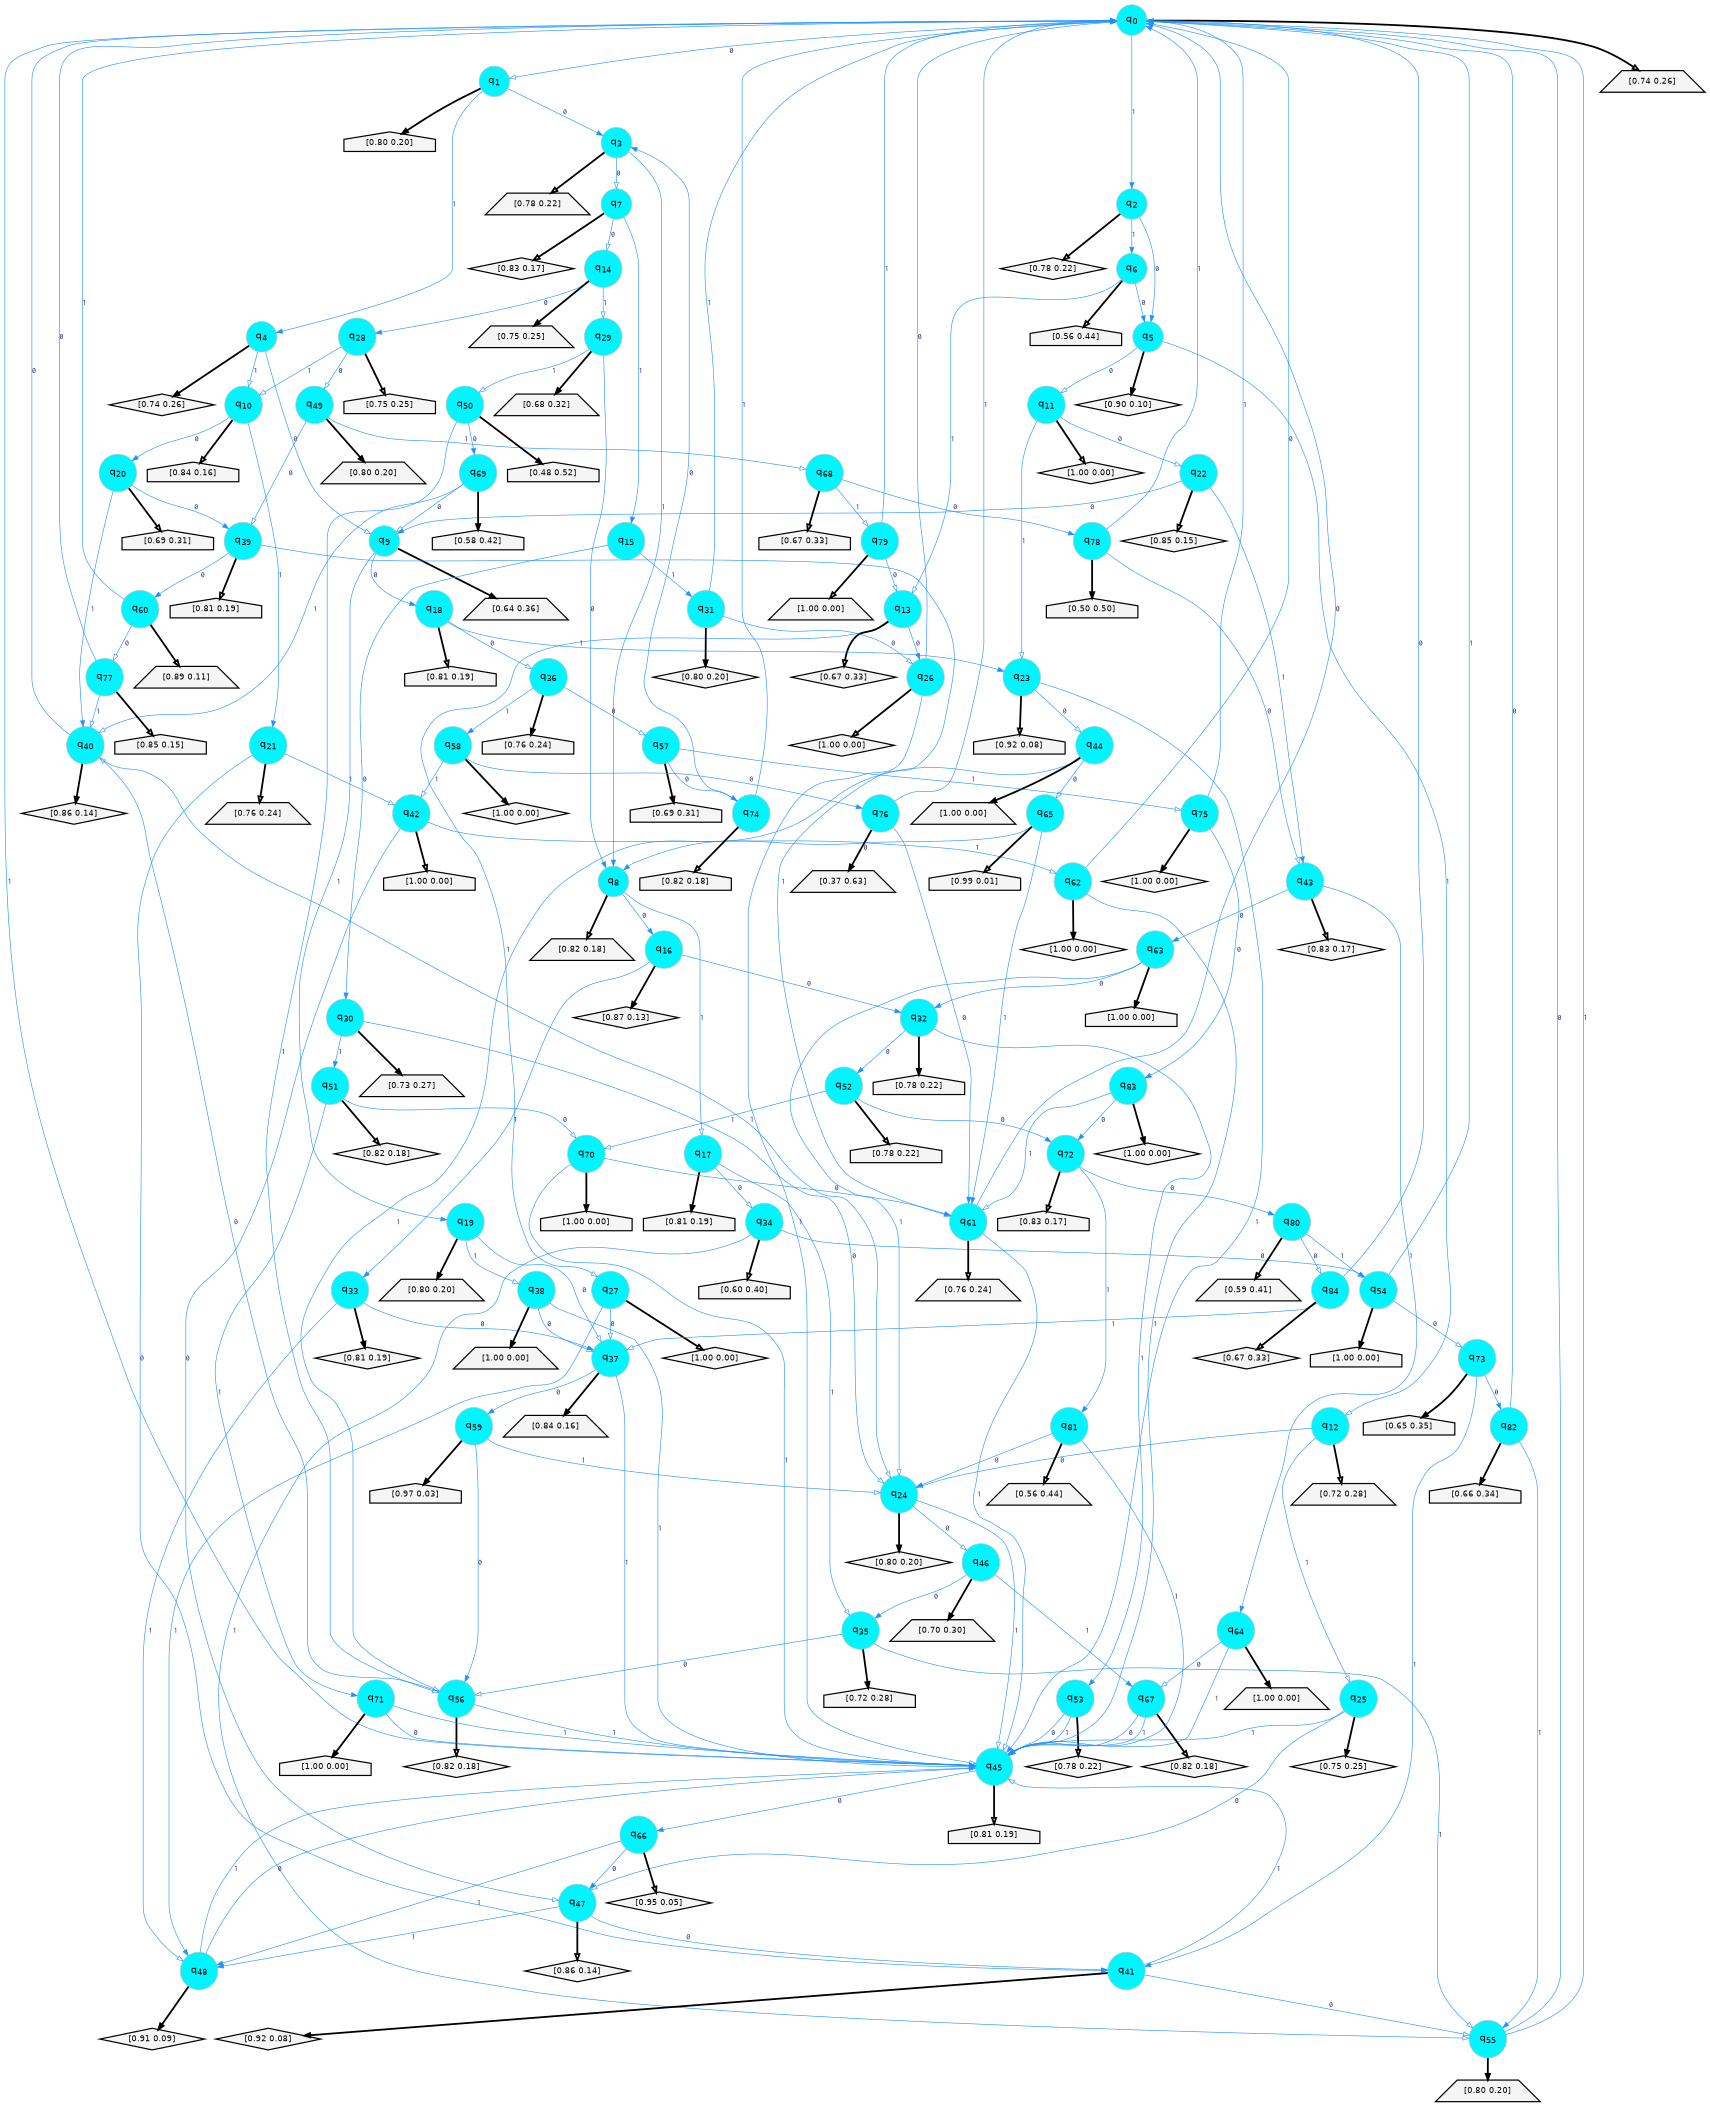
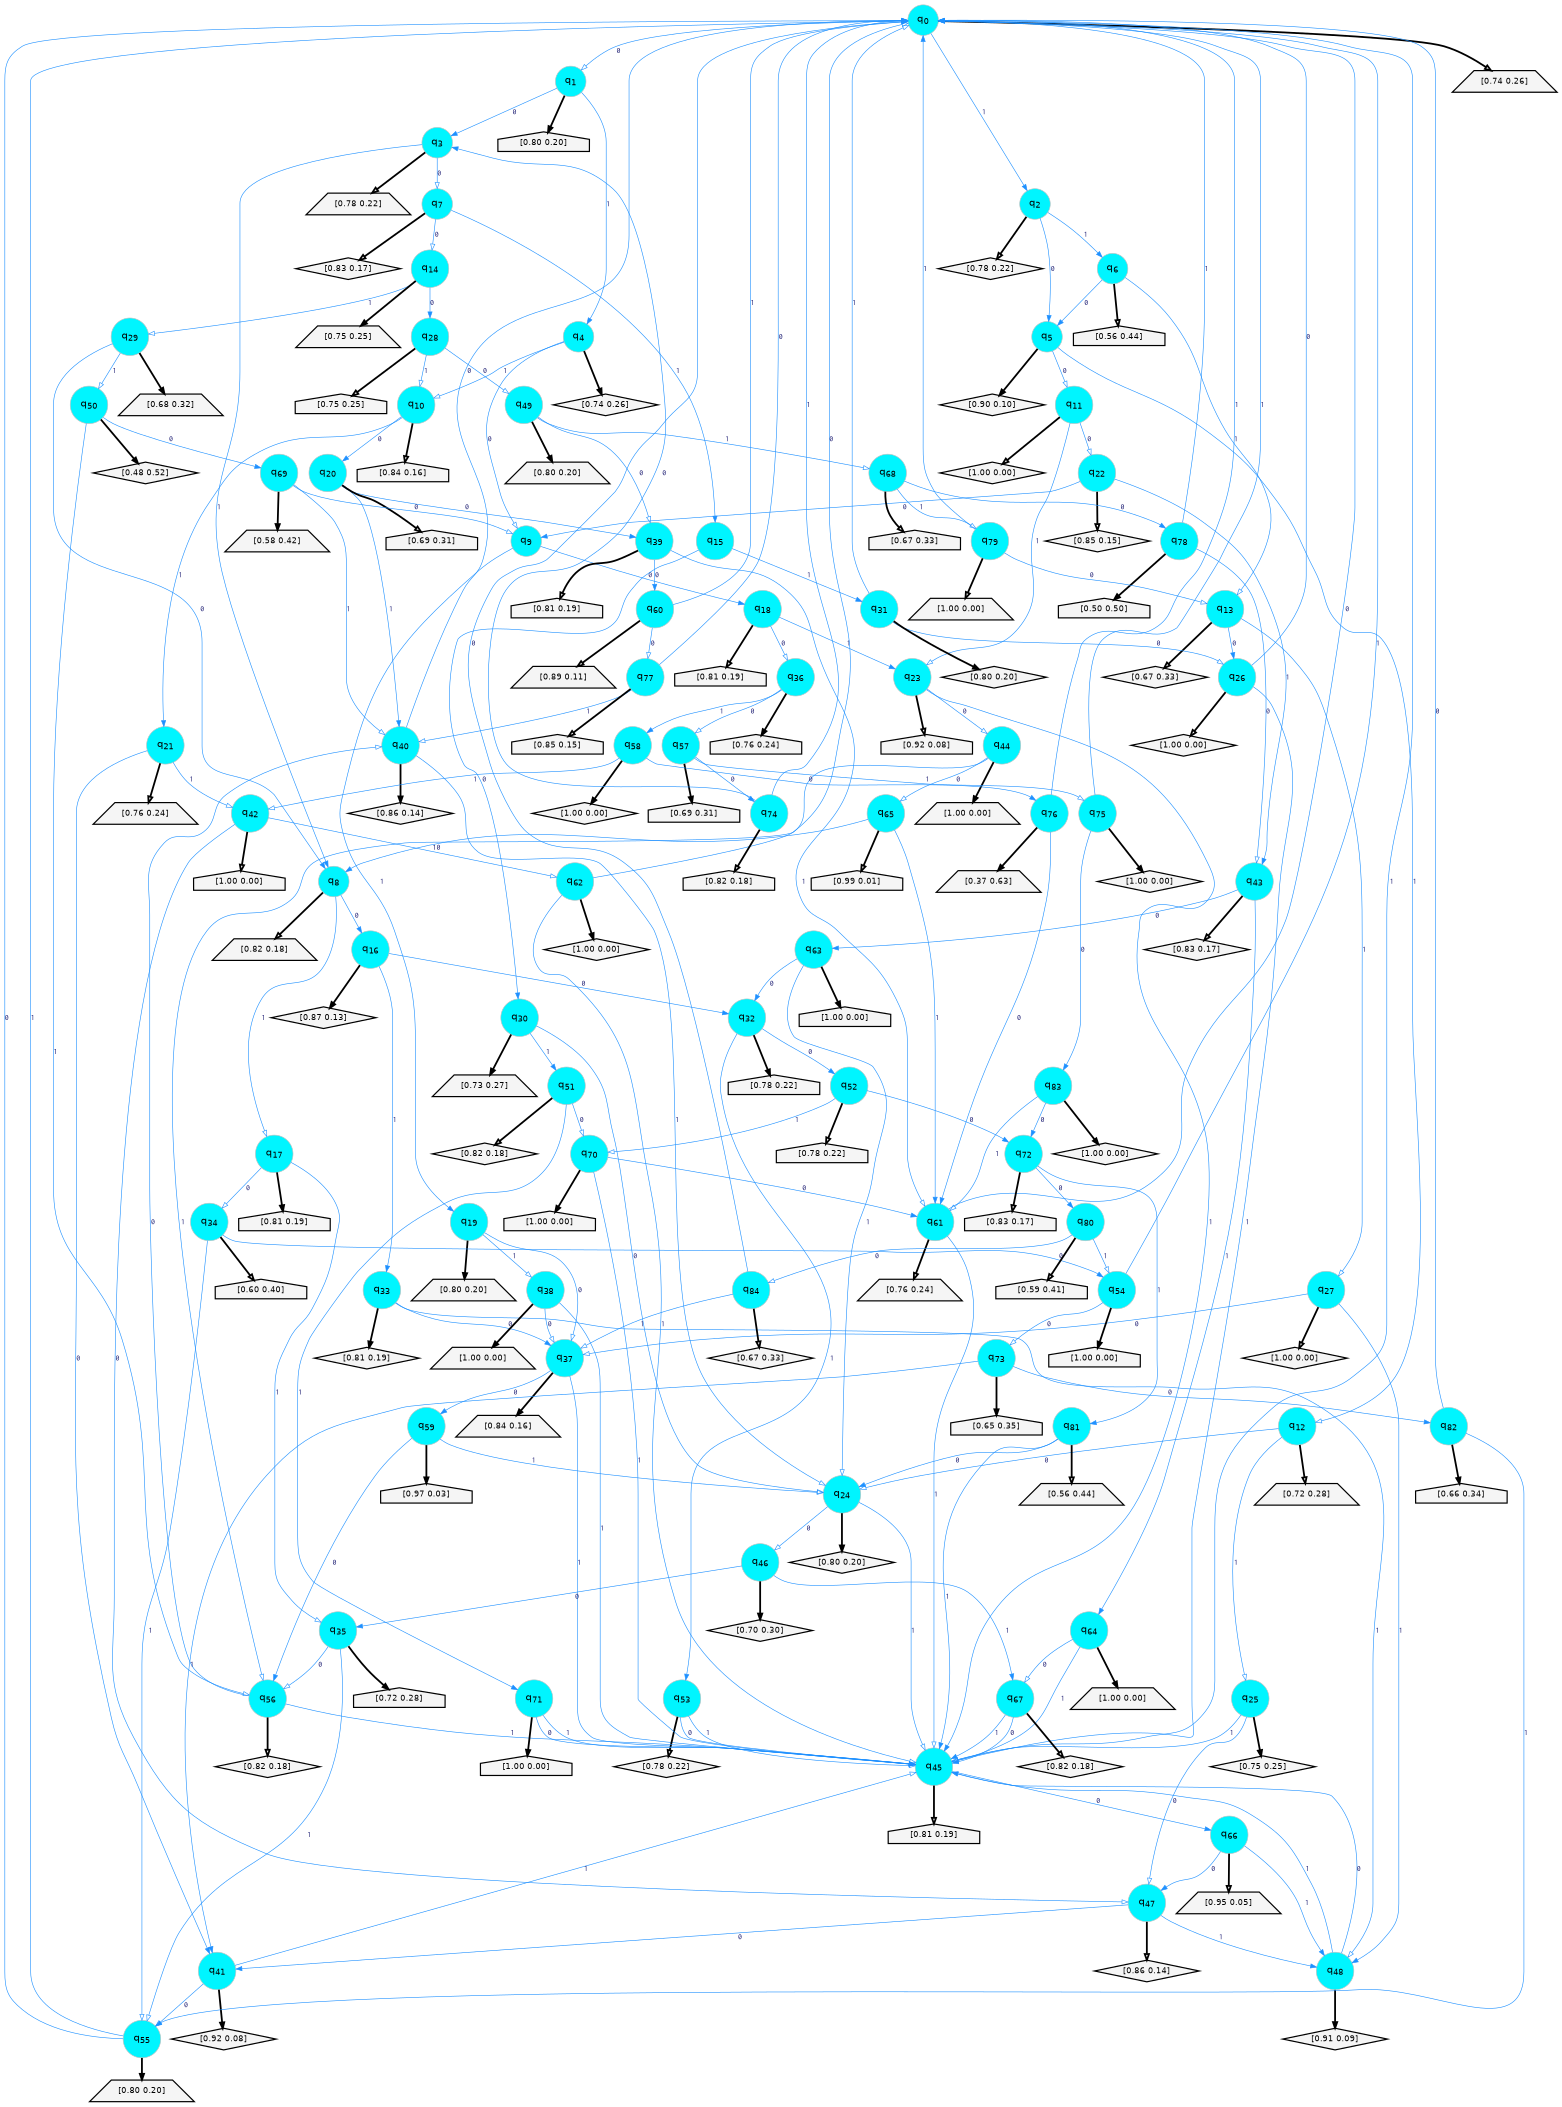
node "[0.48 0.52]": shape house -> diamond
node "[0.58 0.42]": shape house -> trapezium
node "[0.64 0.36]": removed
node "[0.59 0.41]": shape trapezium -> house
node "[0.70 0.30]": shape trapezium -> diamond
node "[0.95 0.05]": shape diamond -> trapezium
